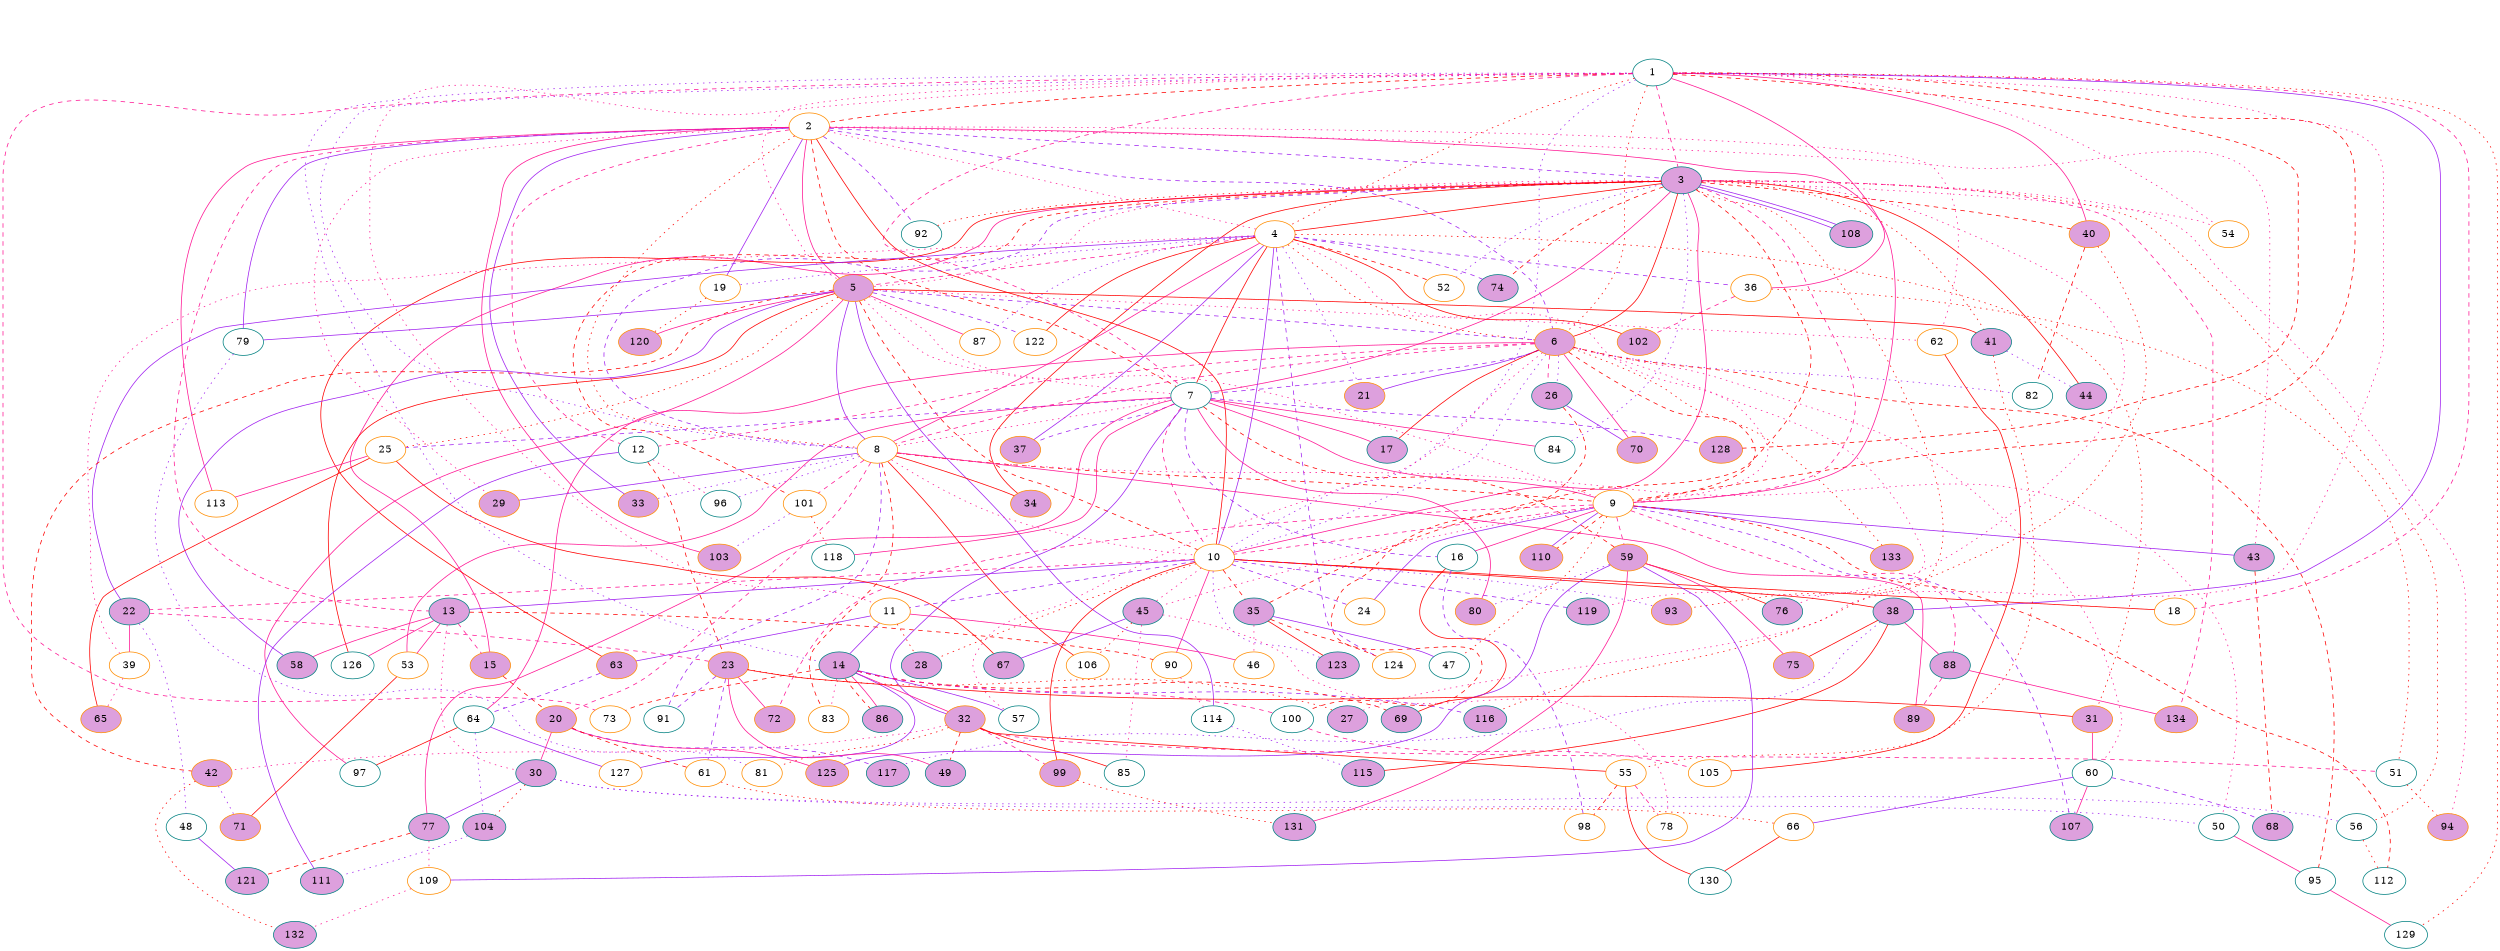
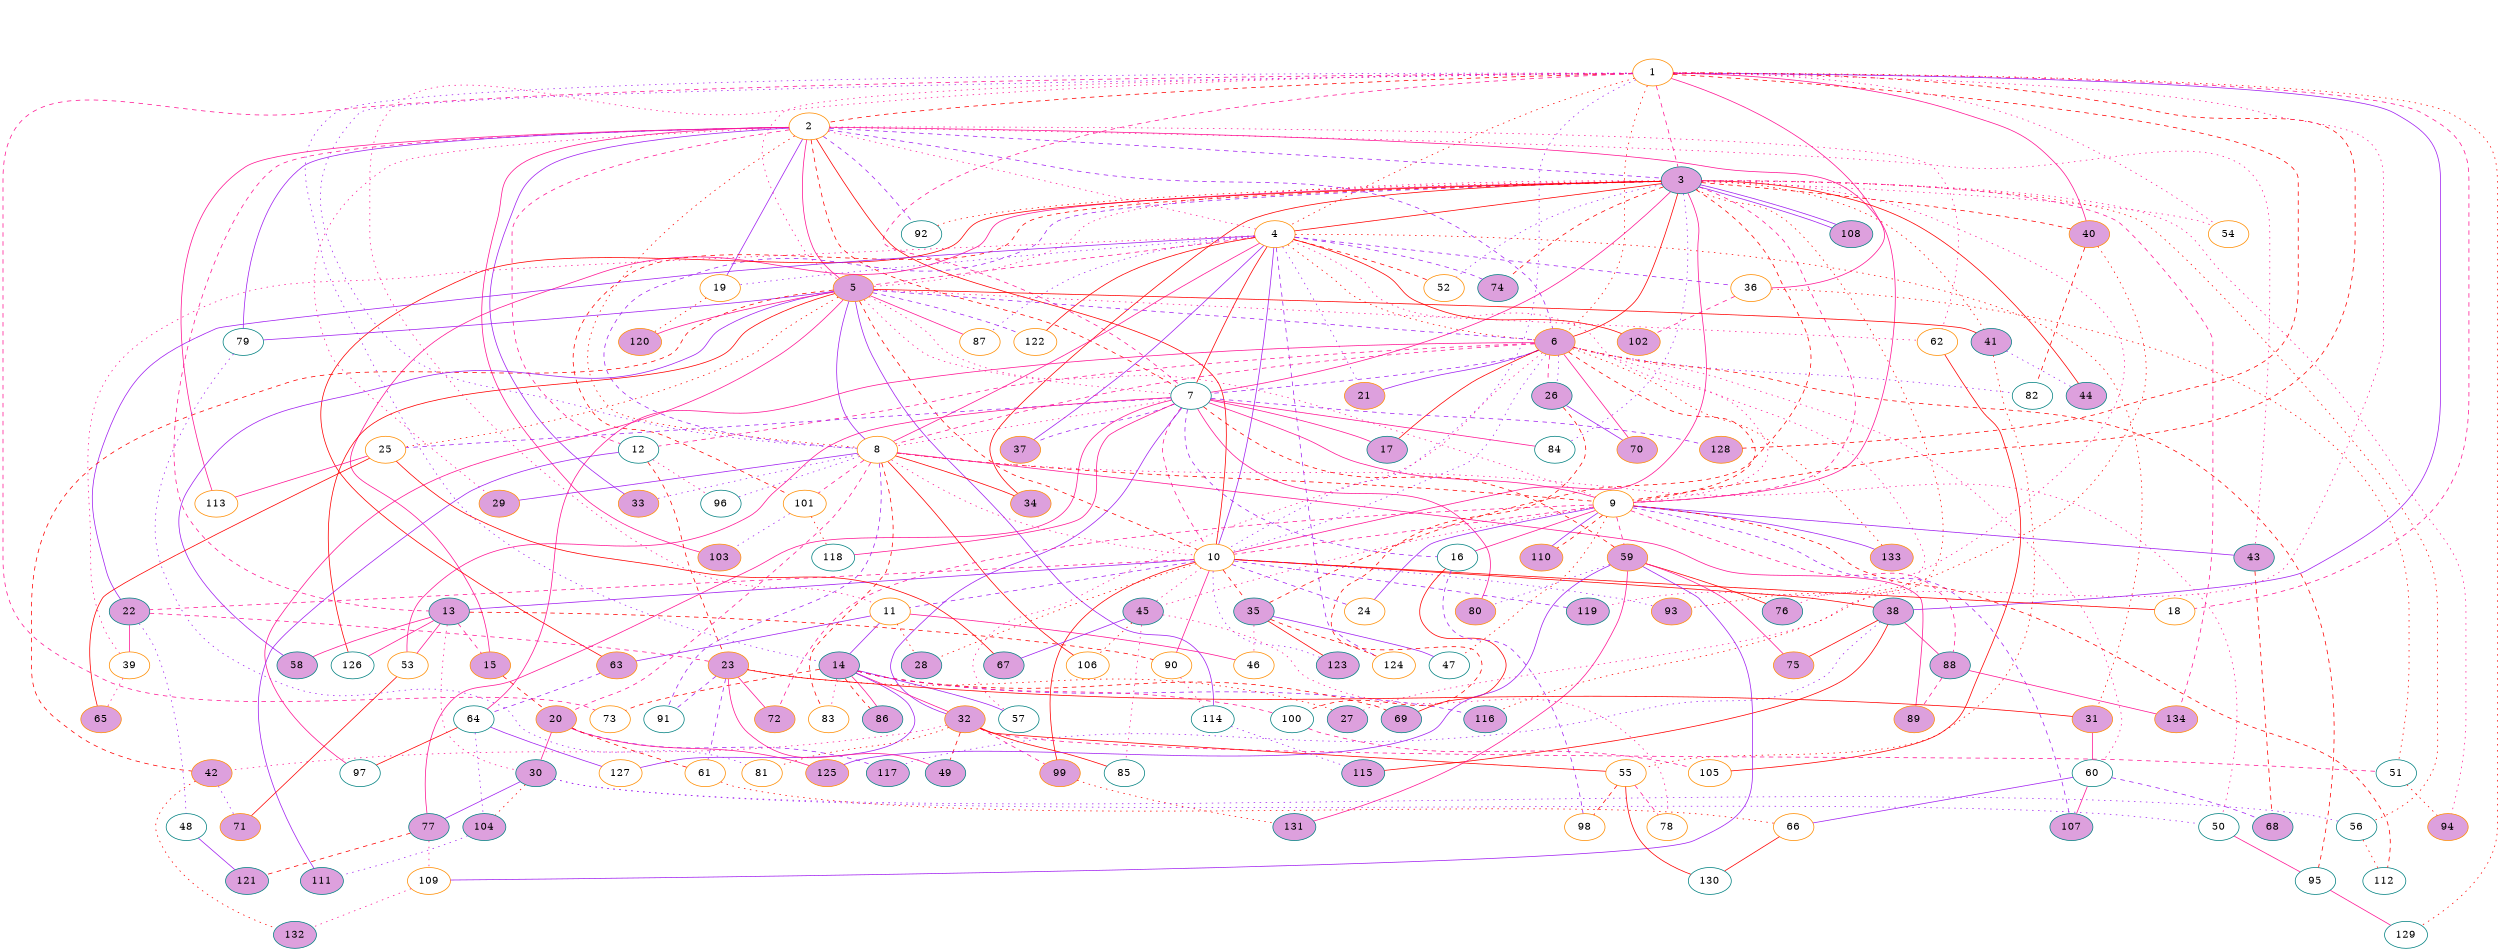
node "1": color teal -> darkorange
